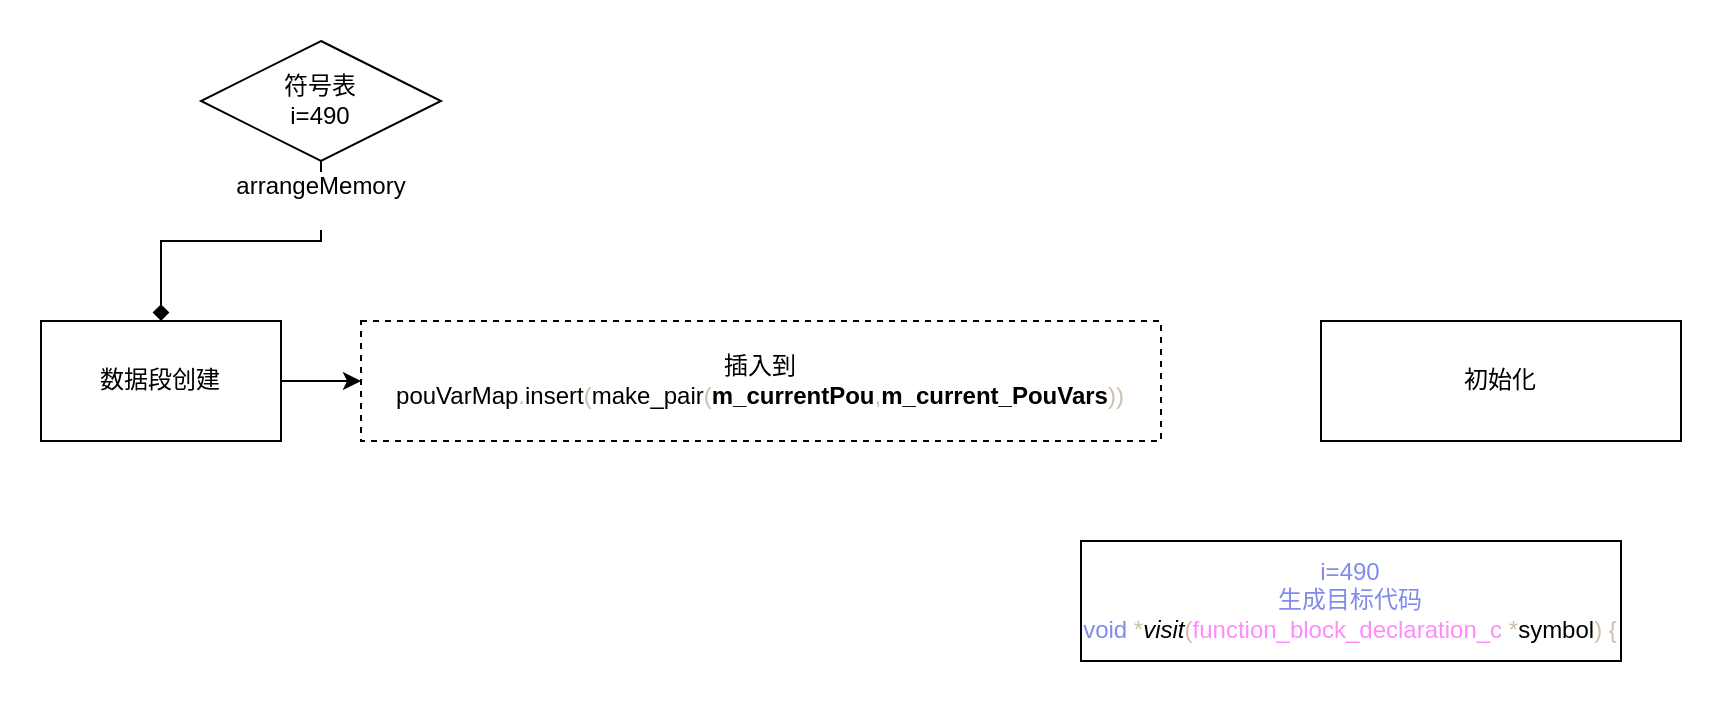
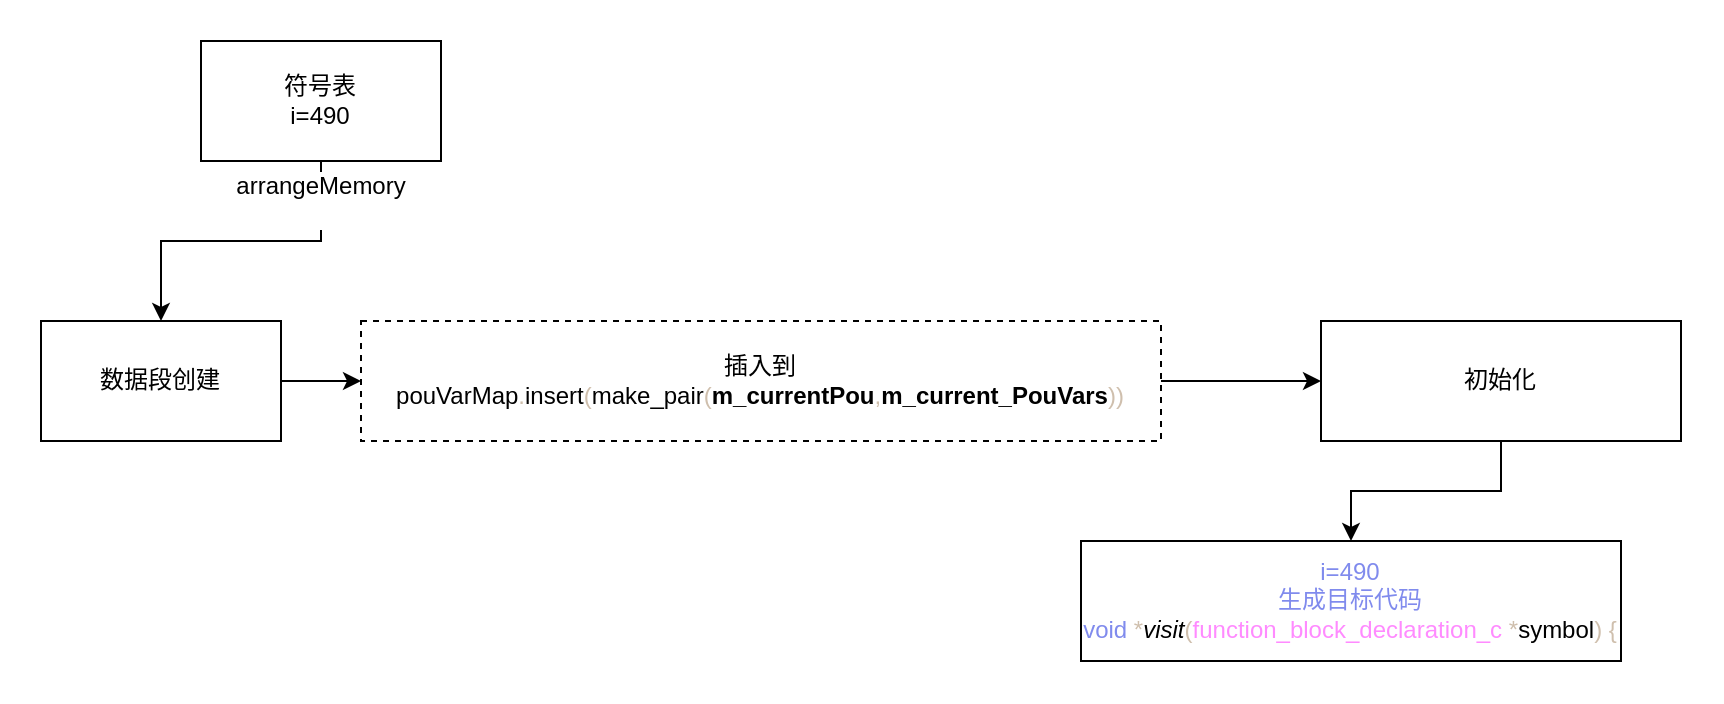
node "符号表 i=490": shape diamond -> rectangle
edge "符号表 i=490" -> "数据段创建": arrowhead diamond -> classic
edge "插入到pouVarMap.insert(make_pair(m_currentPou,m_current_PouVars))" -> "初始化": added
edge "初始化" -> "i=490 生成目标代码 void *visit(function_block_declaration_c *symbol) {": added
